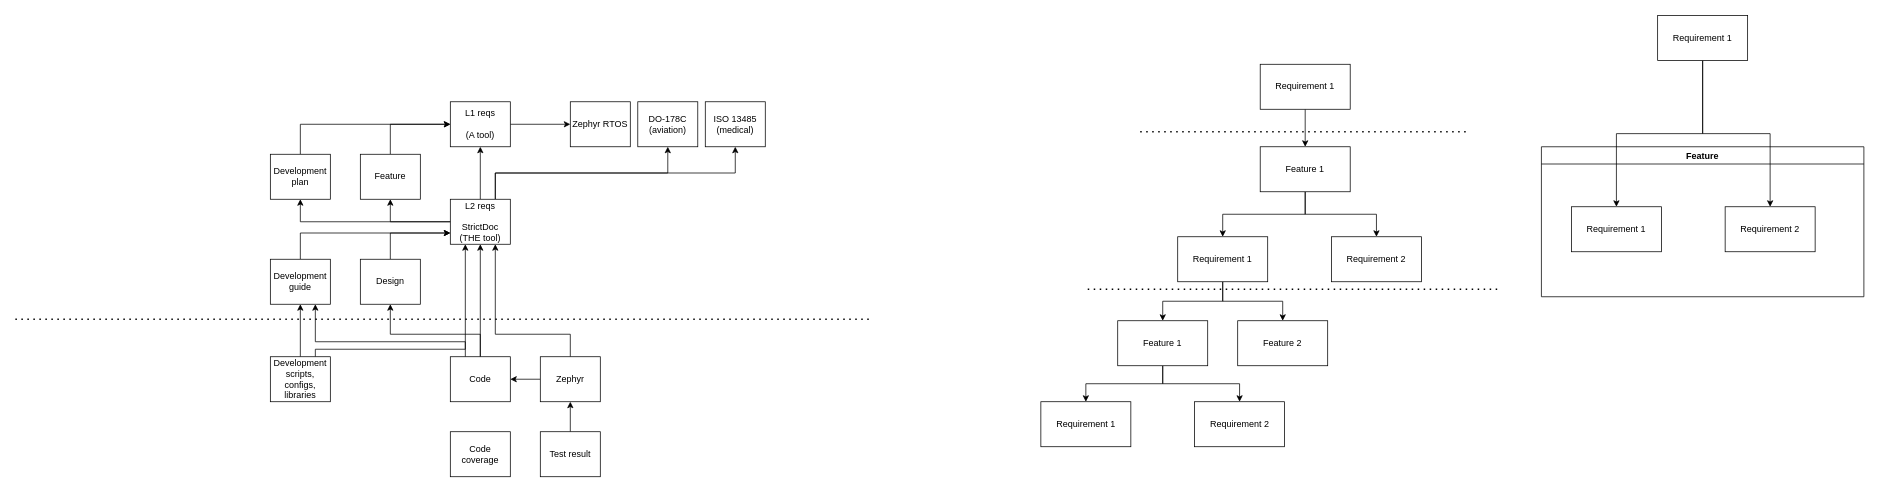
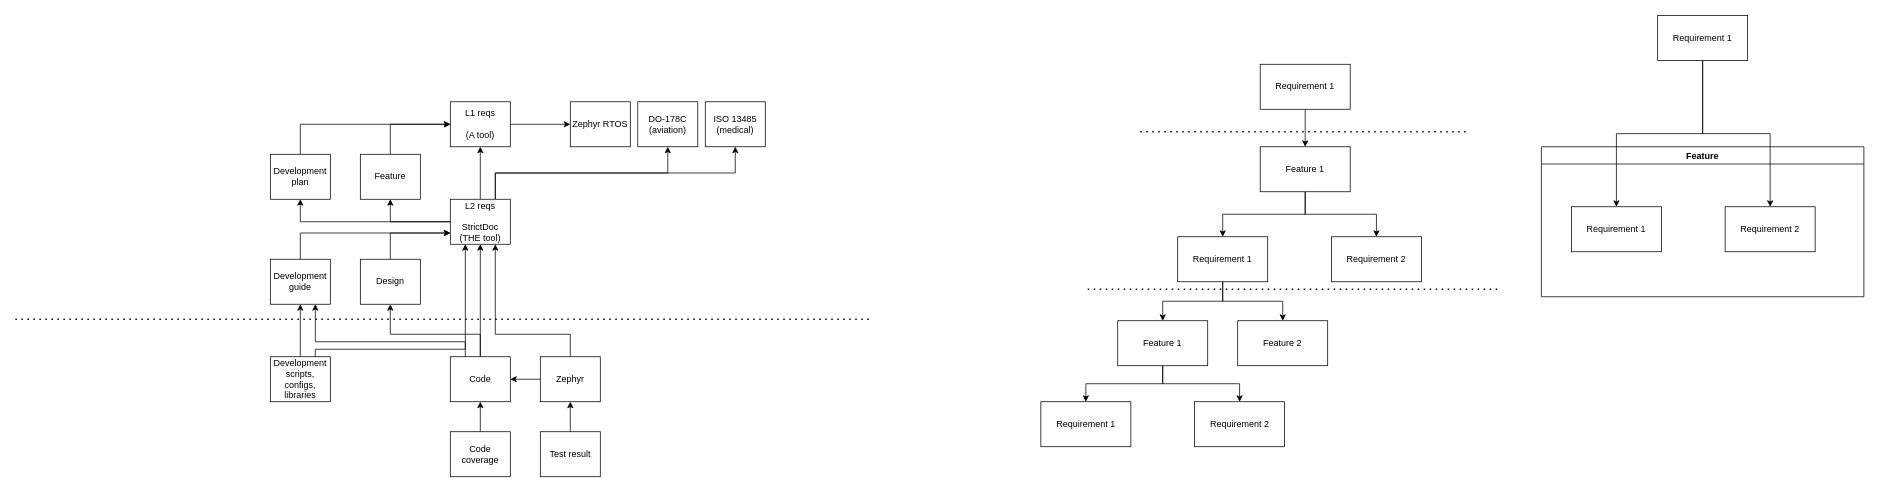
edge "Code coverage" -> "Code": added
